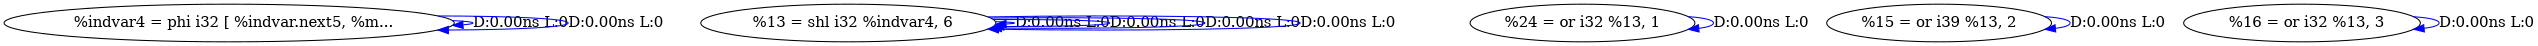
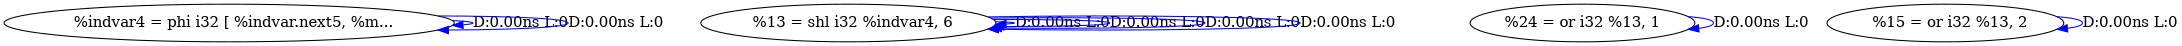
node "%15 = or i39 %13, 2": label "%15 = or i39 %13, 2" -> "%15 = or i32 %13, 2"
node "%16 = or i32 %13, 3": removed
